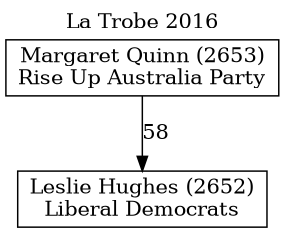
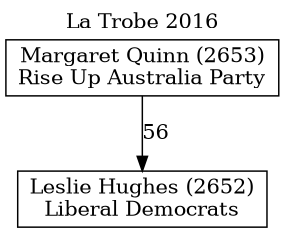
edge "Margaret Quinn (2653) Rise Up Australia Party" -> "Leslie Hughes (2652) Liberal Democrats": label "58" -> "56"
